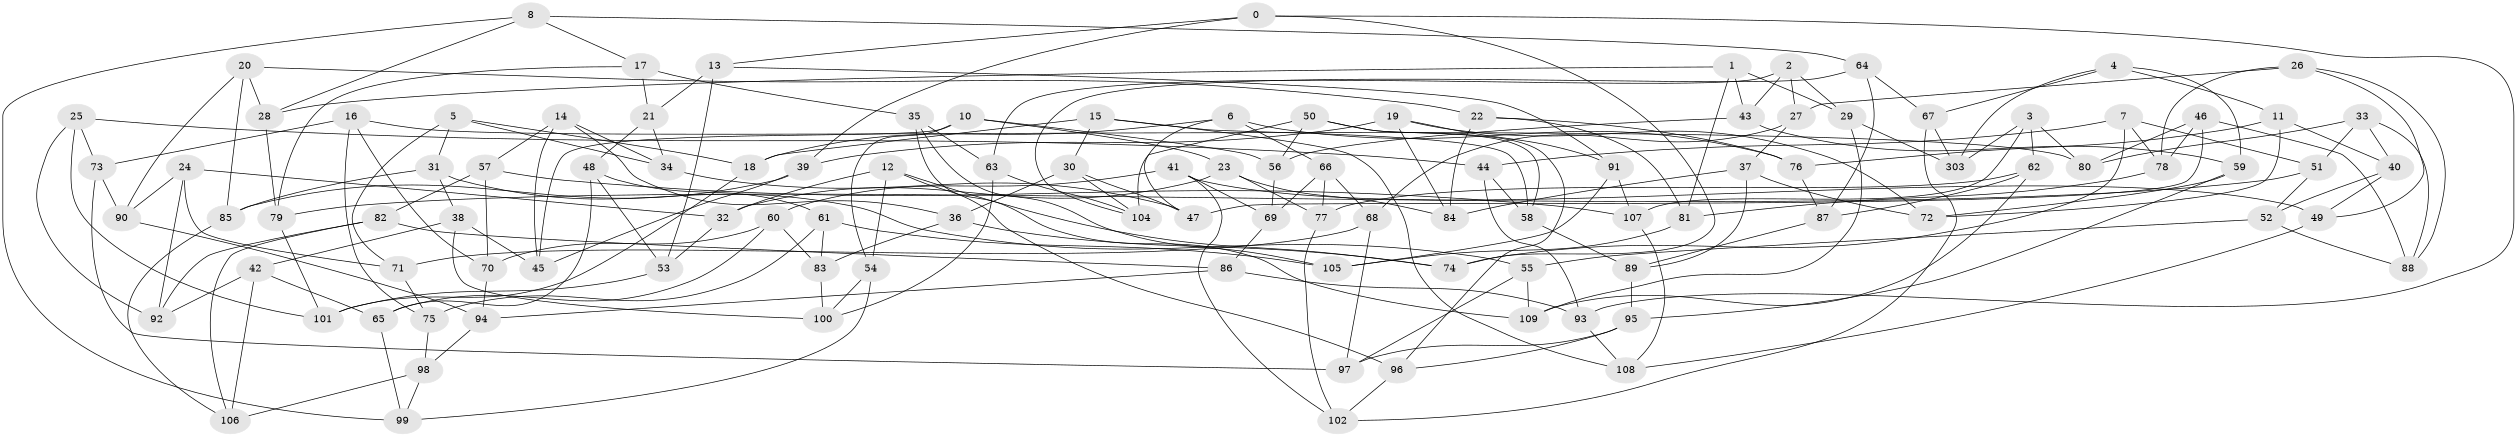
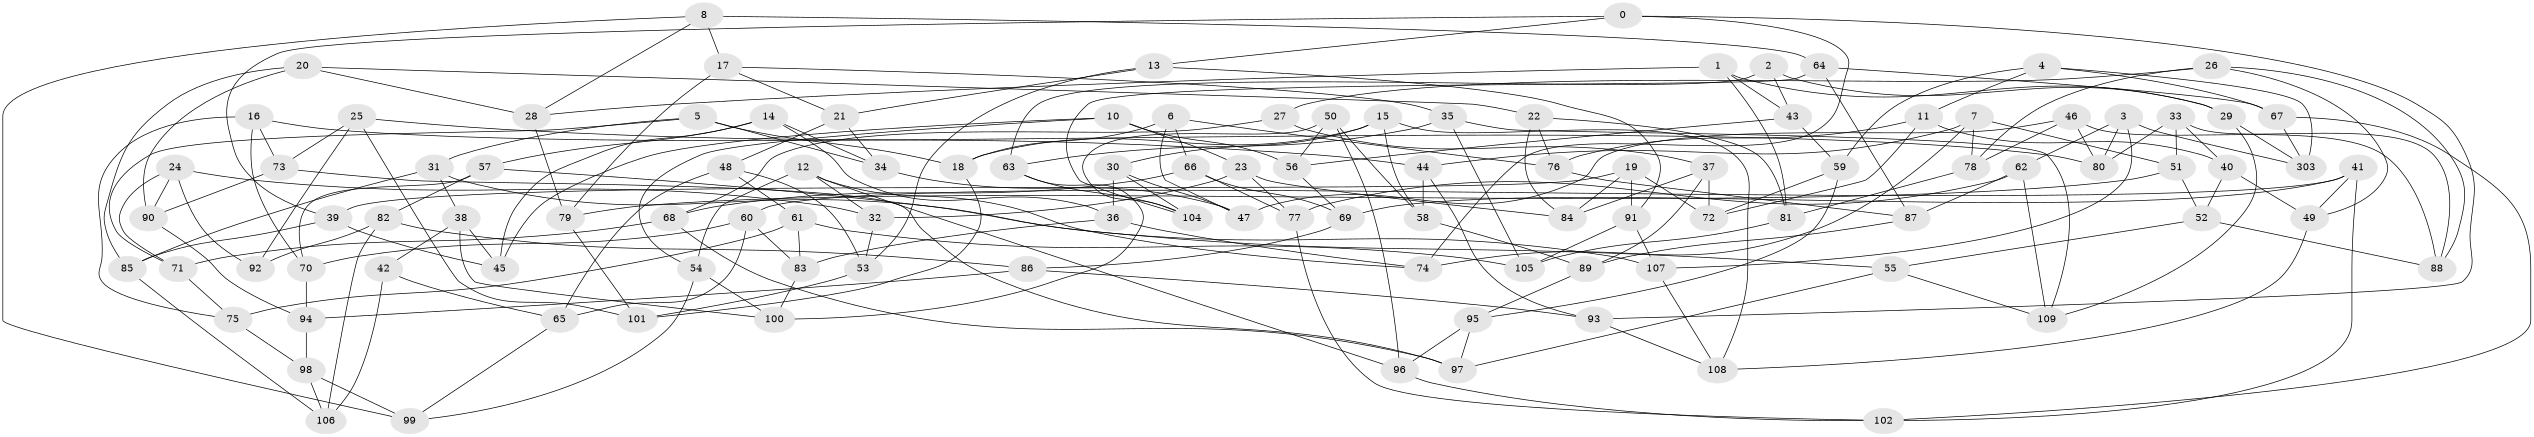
edge "2" -- "27": removed
edge "42" -- "92": removed
